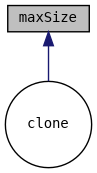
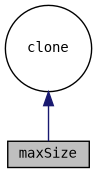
edge "clone" -> "maxSize": reversed
